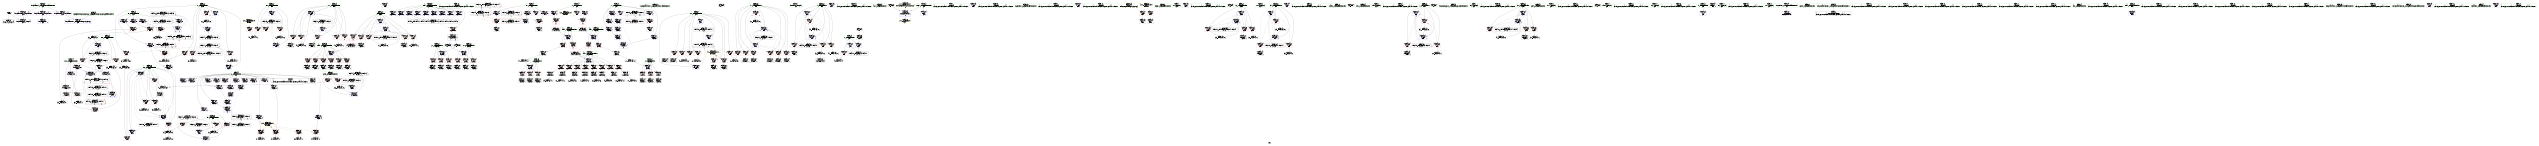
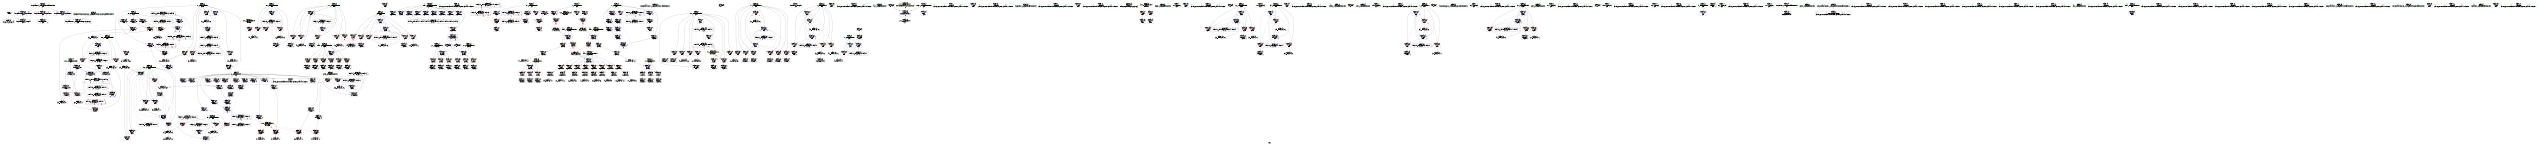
node "NodeID: 327": text "_Z8getOtherc" -> "_Z8retval"
node "NodeID: 164": added
